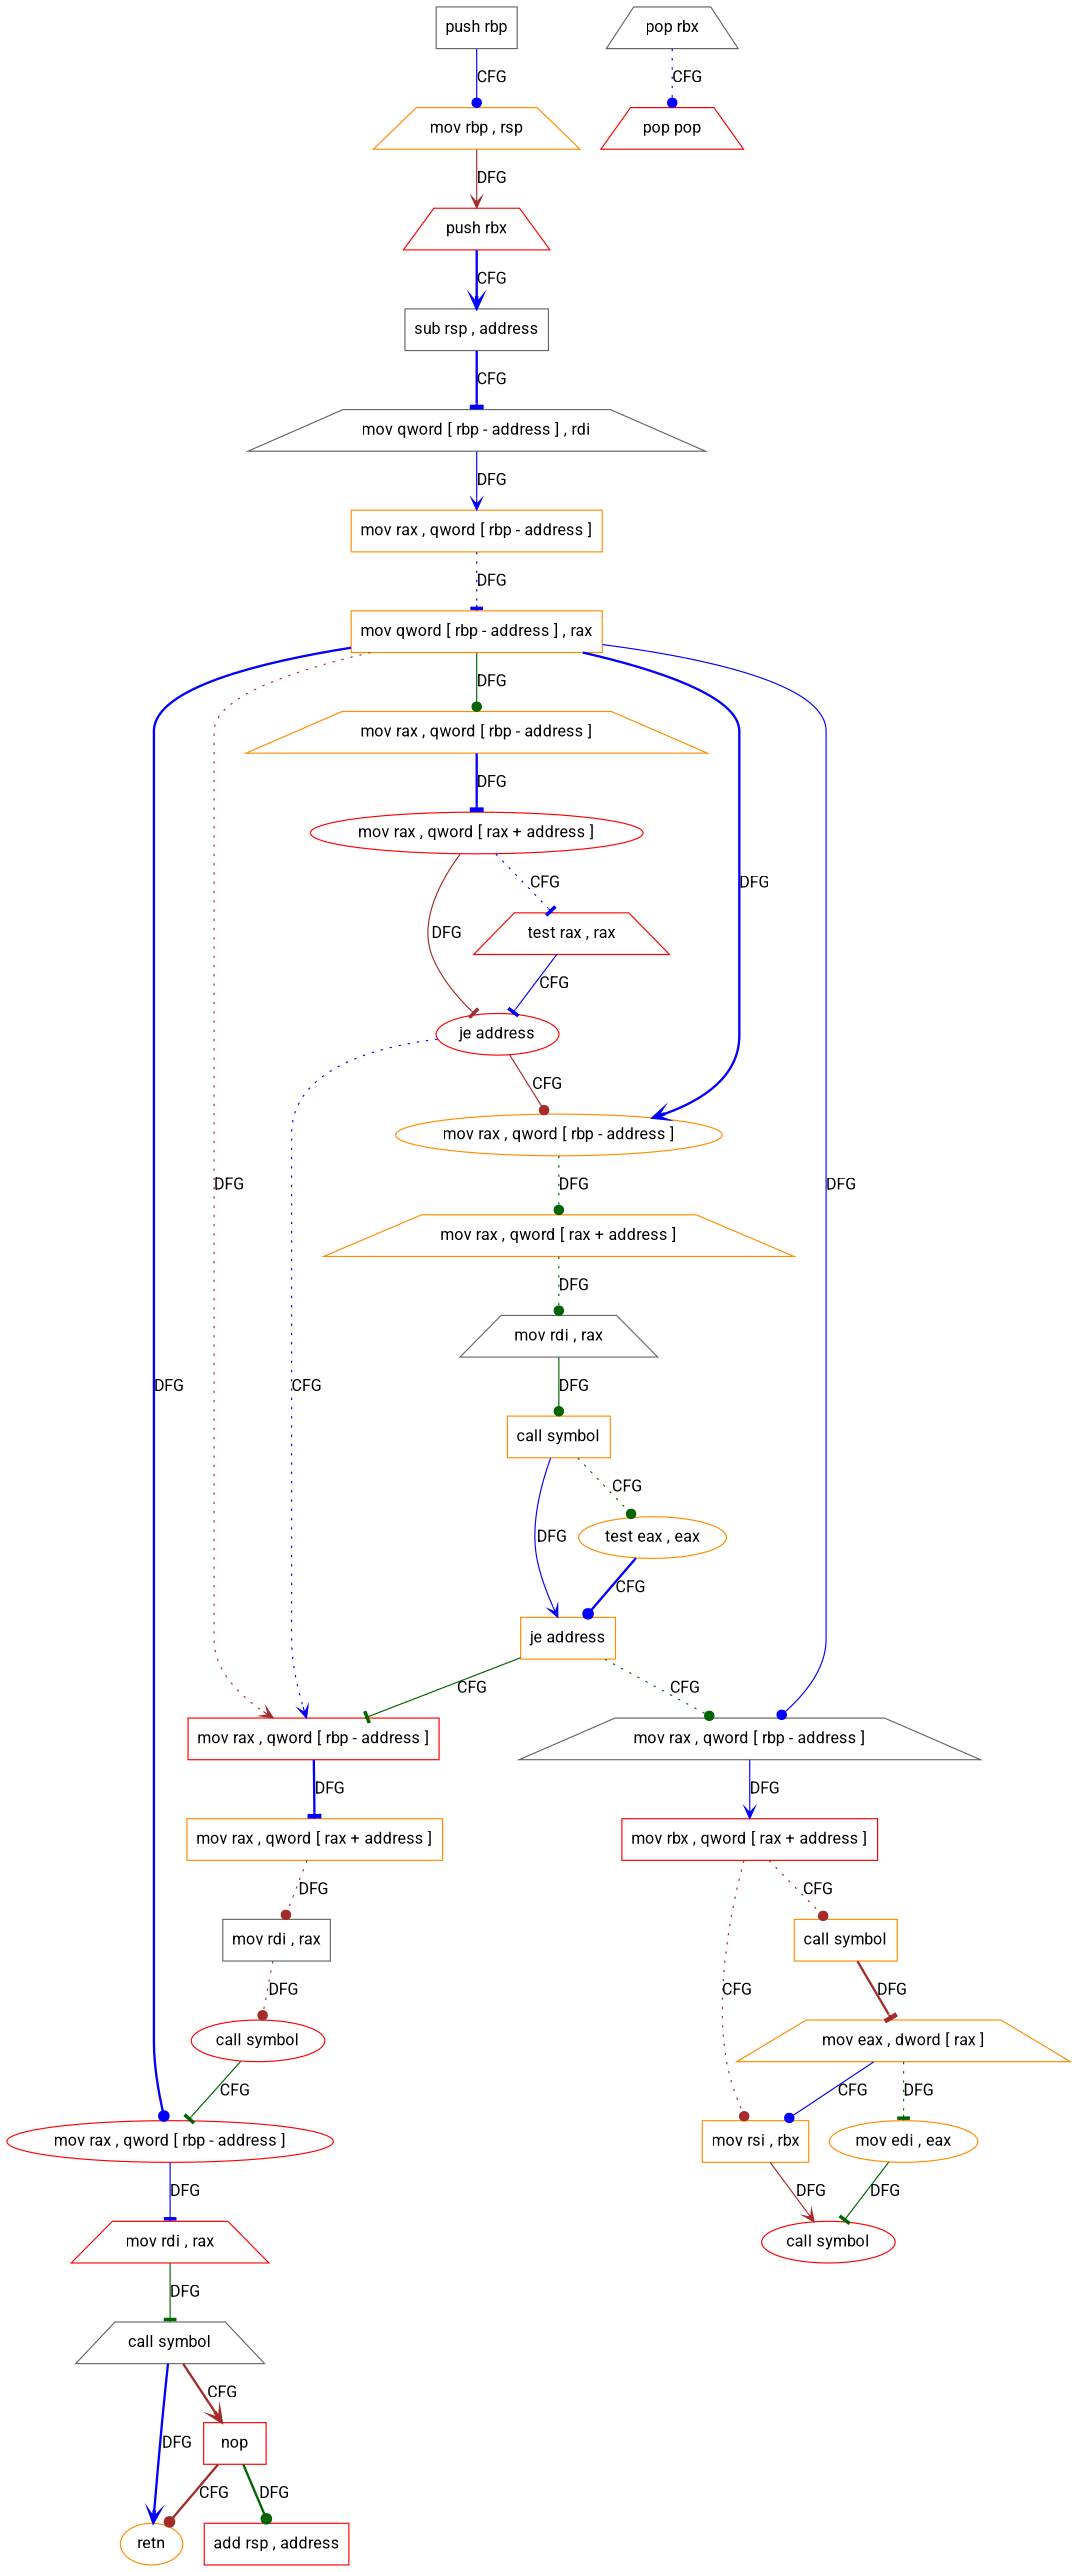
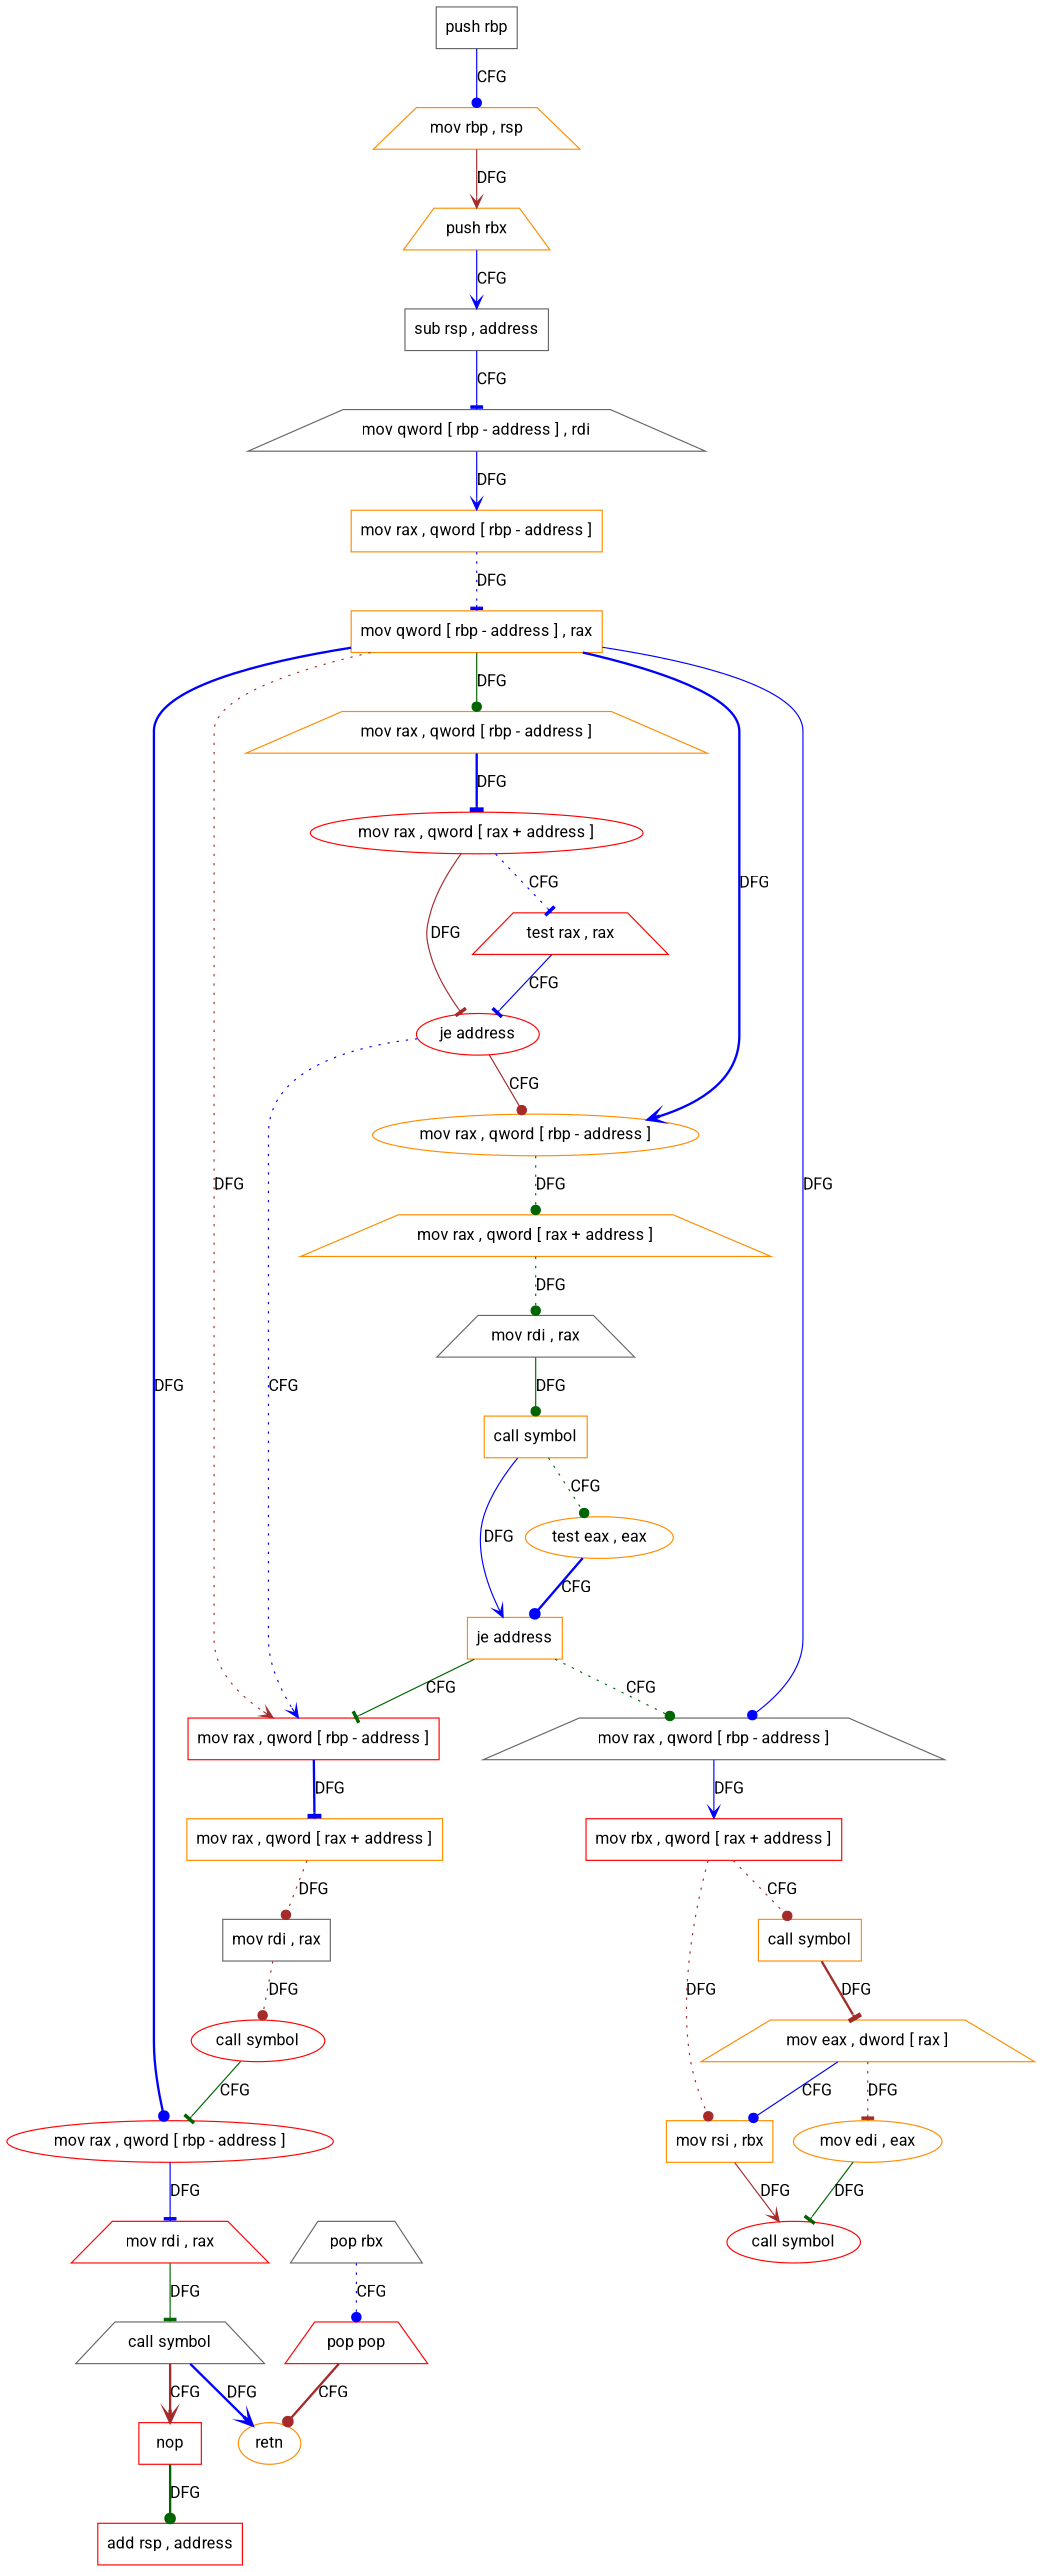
node "push rbx": color red -> darkorange
edge "push rbx" -> "sub rsp , address": style bold -> solid
edge "sub rsp , address" -> "mov qword [ rbp - address ] , rdi": style bold -> solid
edge "mov rbx , qword [ rax + address ]" -> "mov rsi , rbx": label "CFG" -> "DFG"
edge "mov eax , dword [ rax ]" -> "mov edi , eax": color darkgreen -> brown
edge "nop" -> "retn": now "pop pop" -> "retn"
